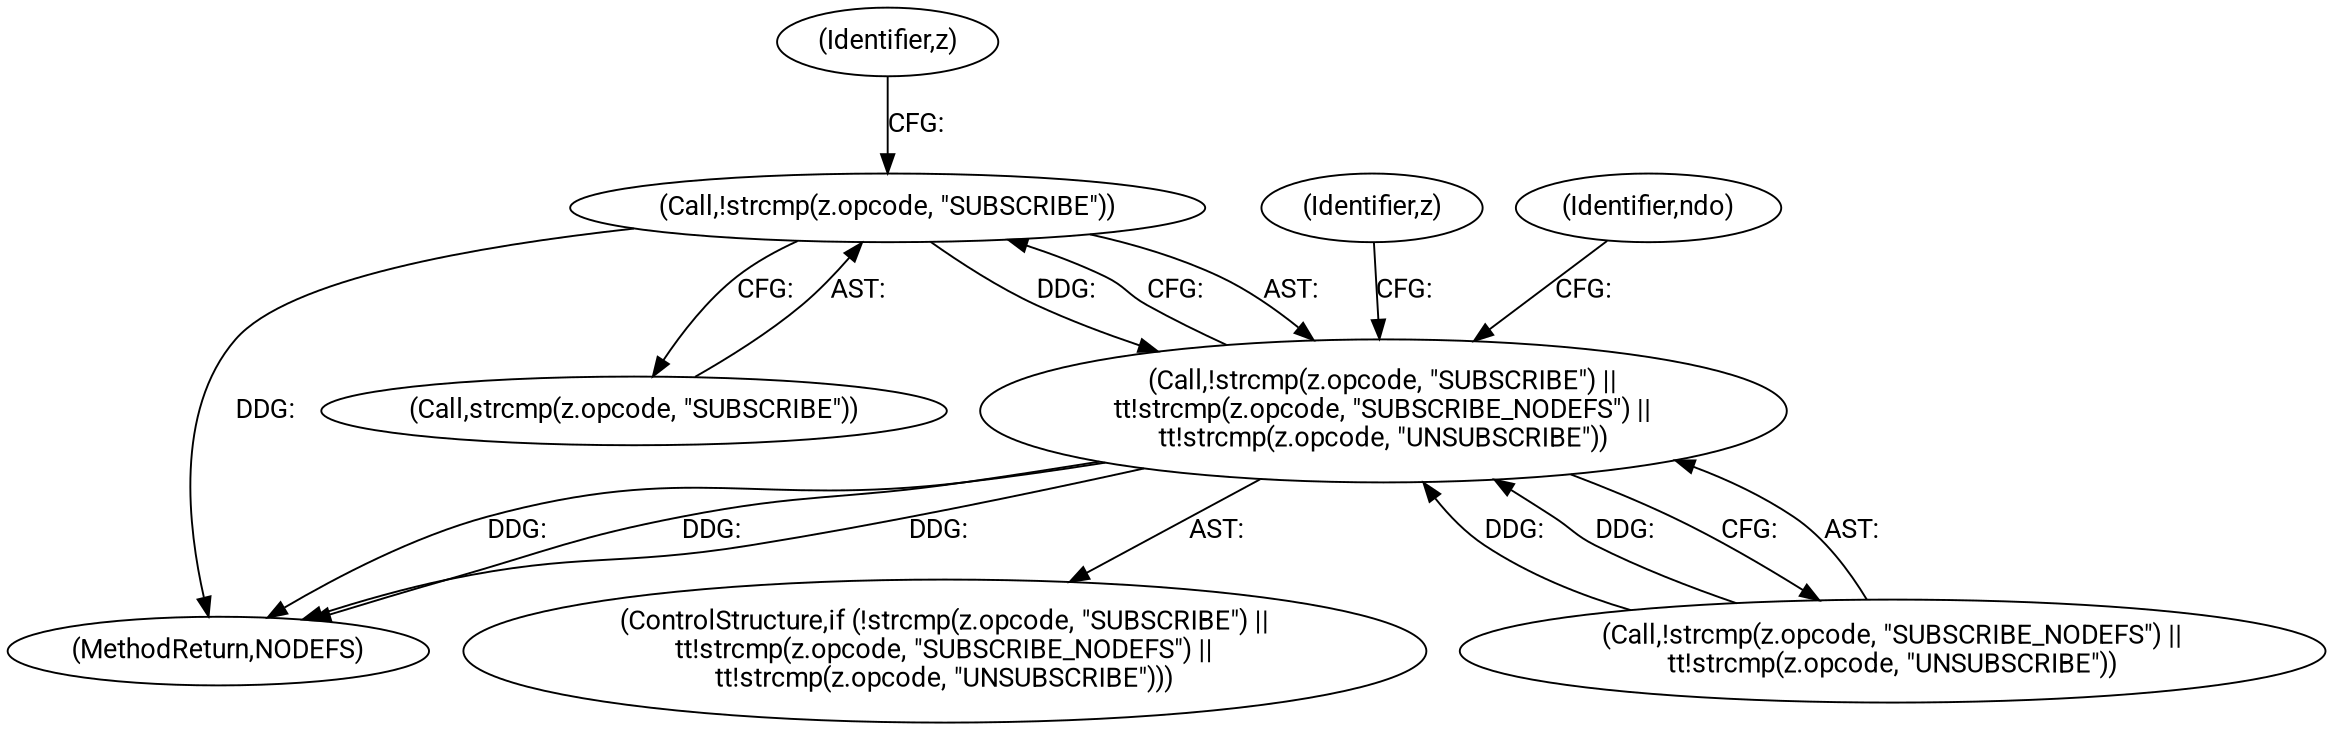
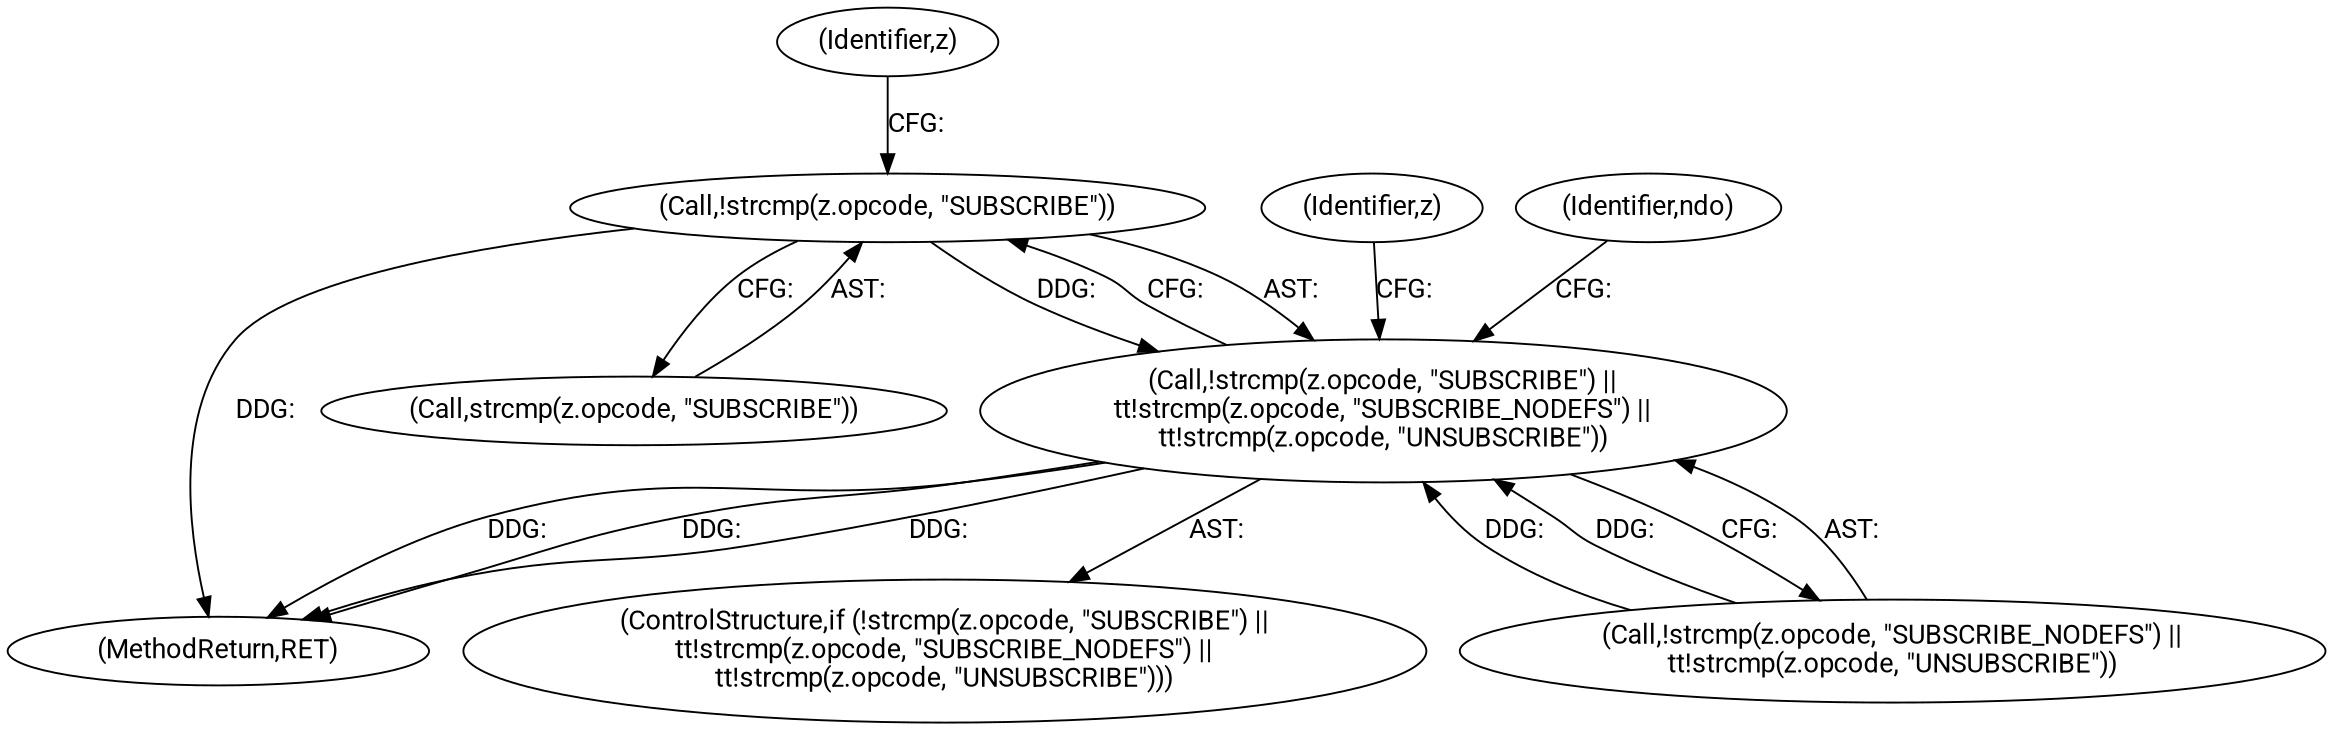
node "(MethodReturn,NODEFS)": label "(MethodReturn,NODEFS)" -> "(MethodReturn,RET)"
